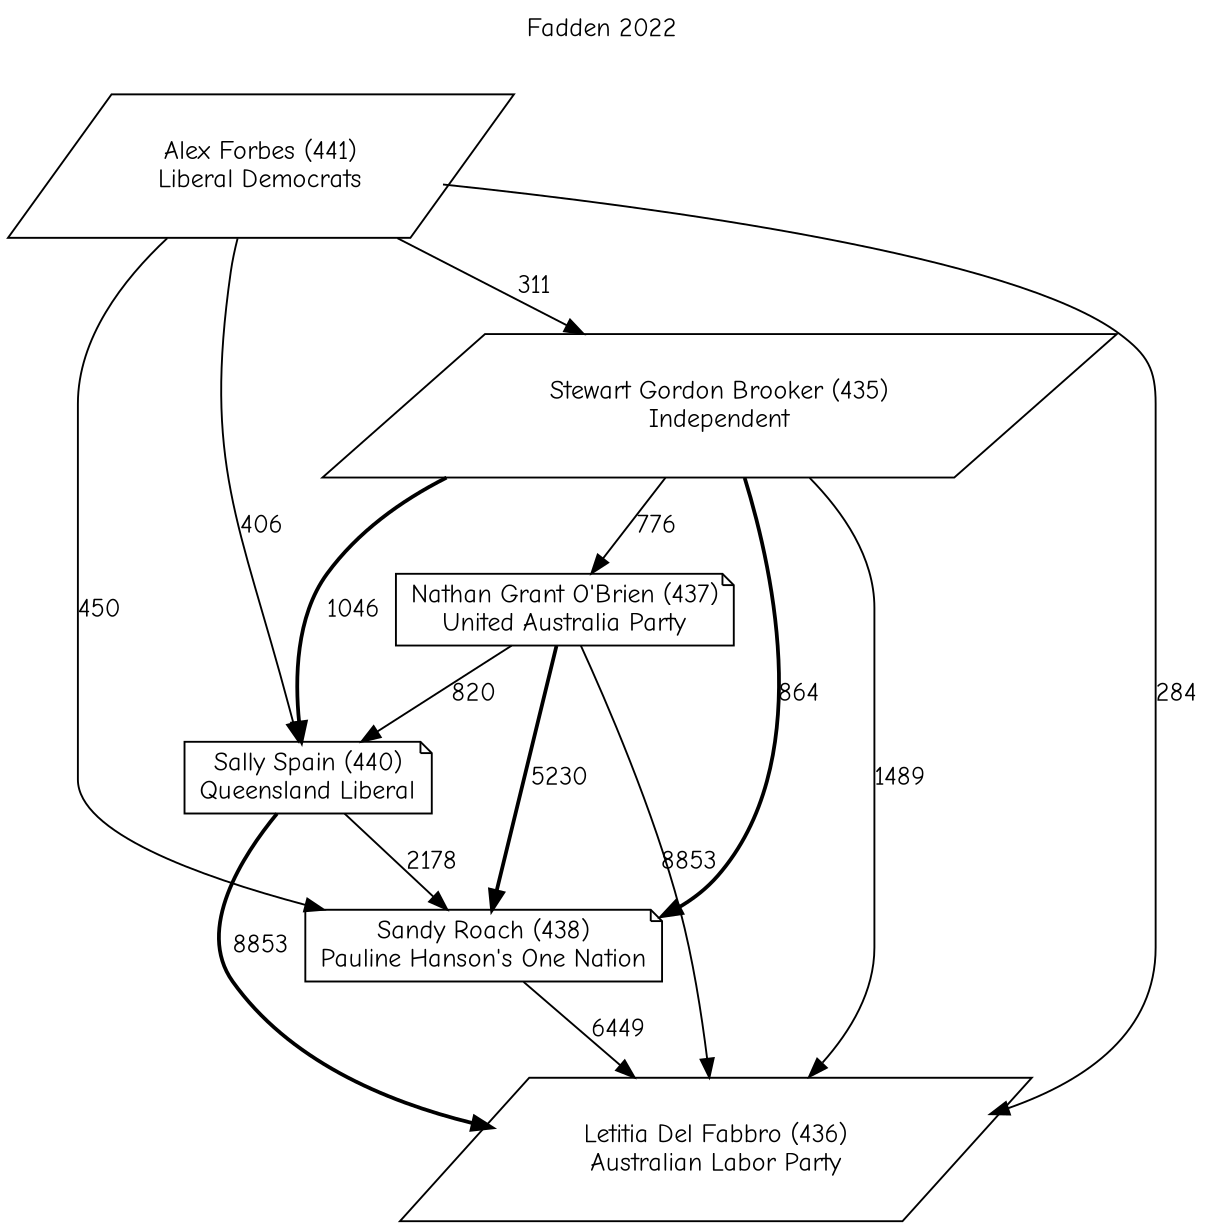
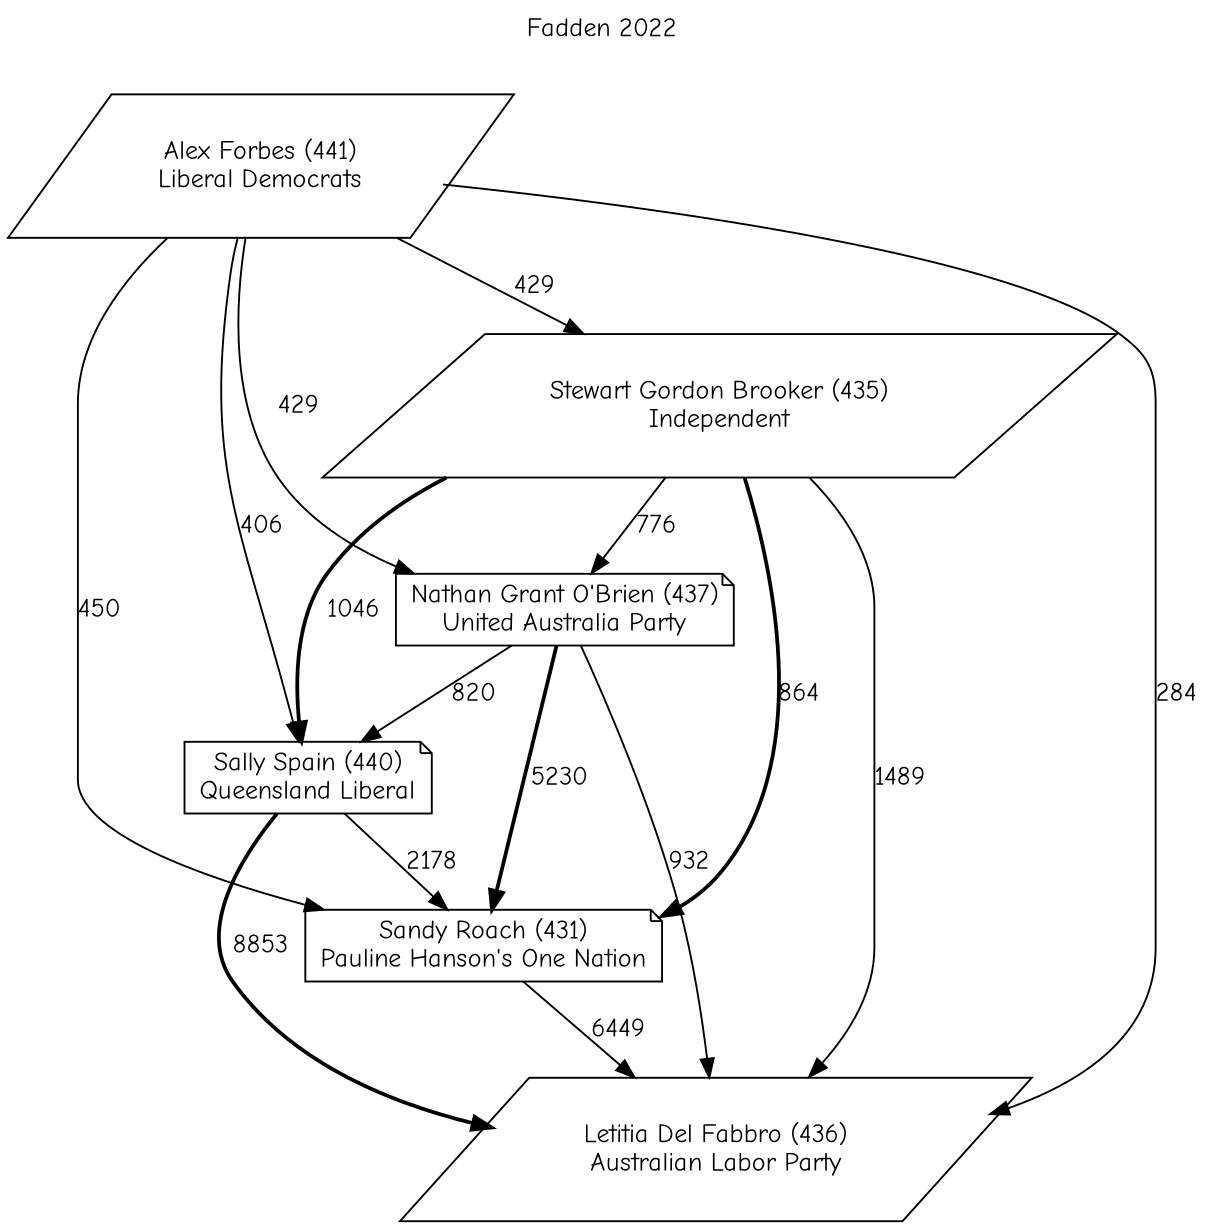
edge "Alex Forbes (441) Liberal Democrats" -> "Stewart Gordon Brooker (435) Independent": label "311" -> "429"
edge "Alex Forbes (441) Liberal Democrats" -> "Nathan Grant O'Brien (437) United Australia Party": added, label "429"
edge "Nathan Grant O'Brien (437) United Australia Party" -> "Letitia Del Fabbro (436) Australian Labor Party": label "8853" -> "932"
node "Sandy Roach (438) Pauline Hanson's One Nation": label "Sandy Roach (438) Pauline Hanson's One Nation" -> "Sandy Roach (431) Pauline Hanson's One Nation"
